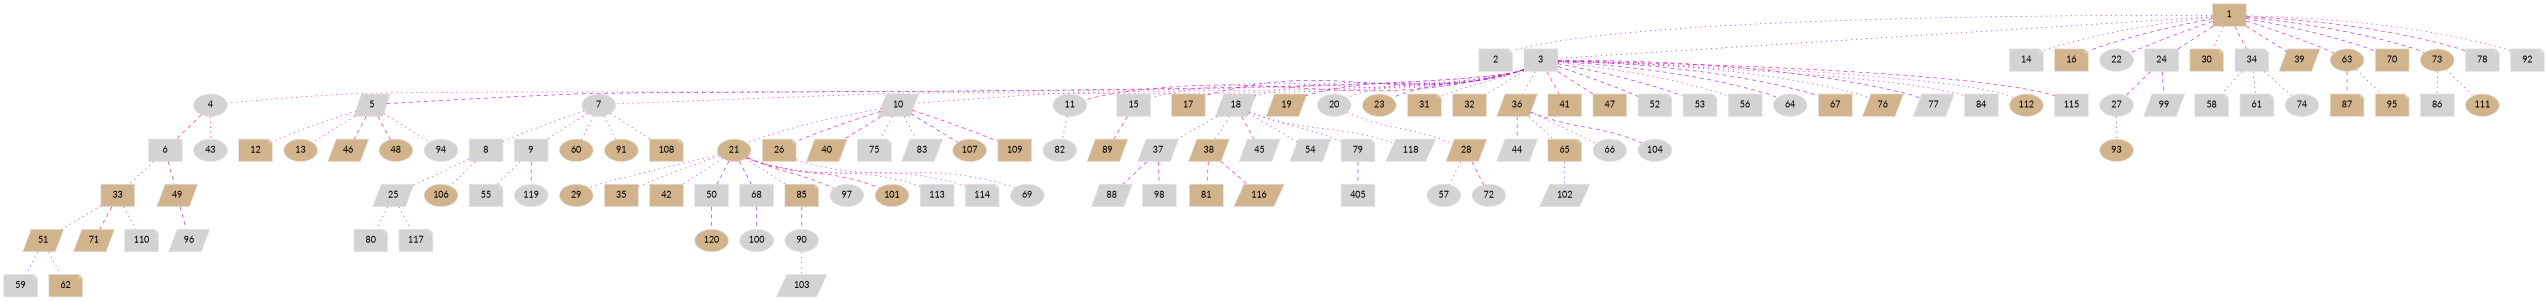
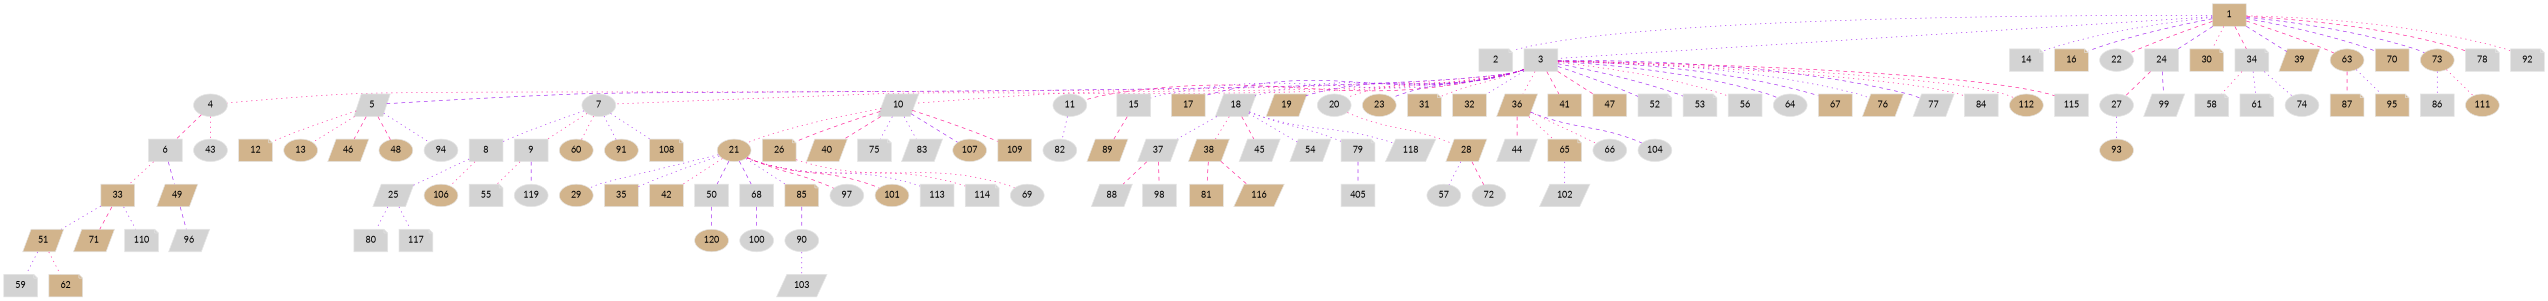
edge "37" -- "88": color purple -> deeppink
